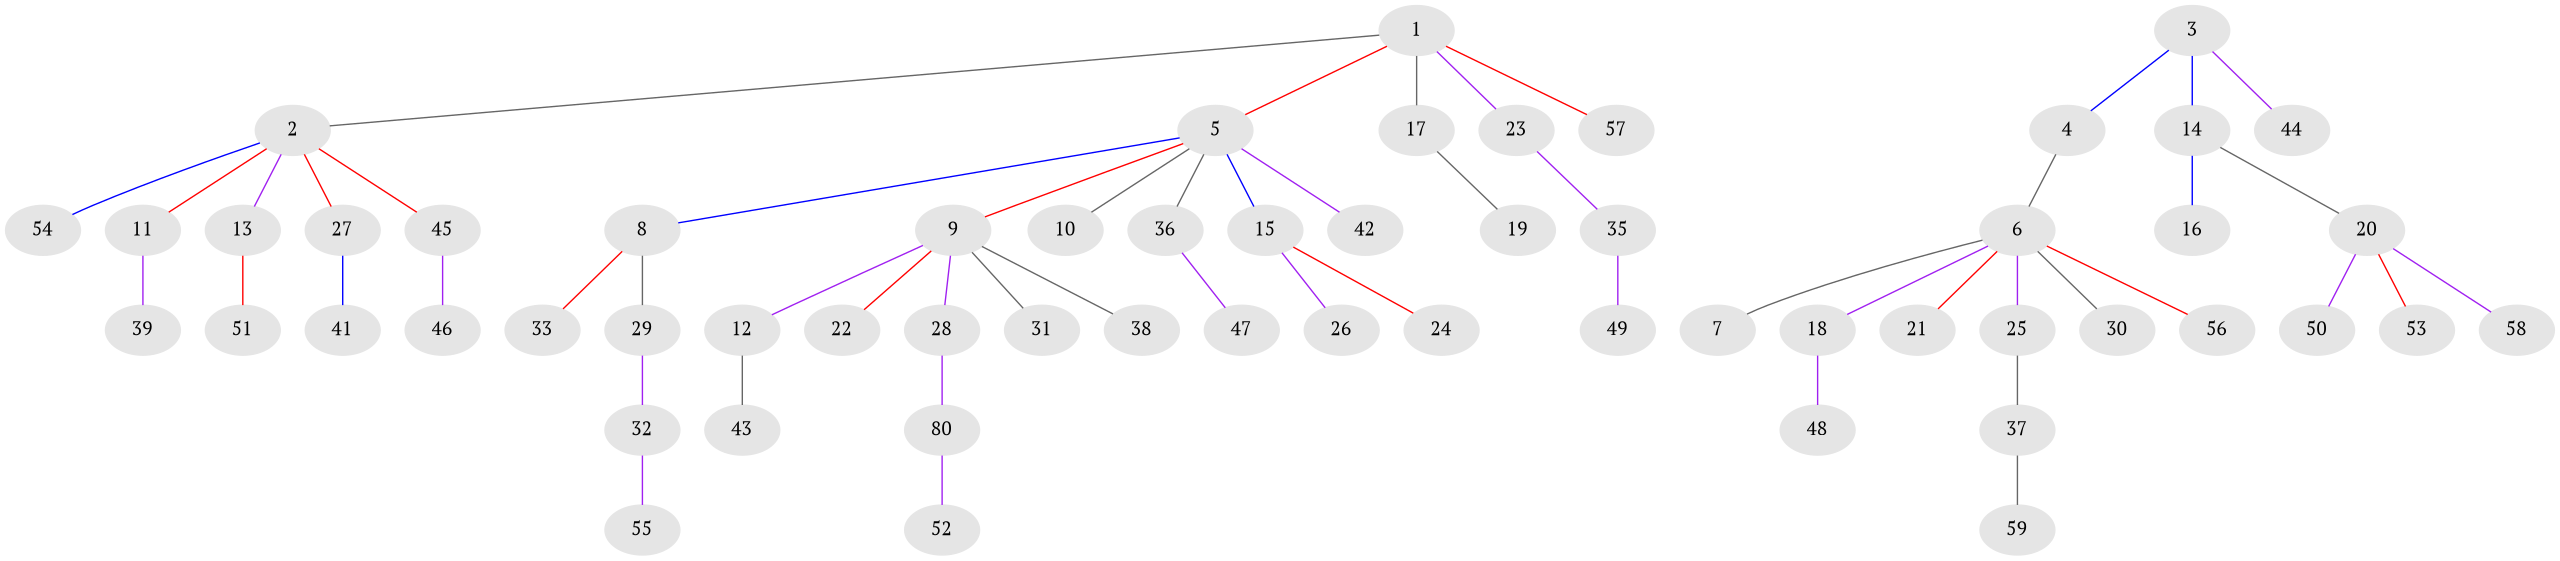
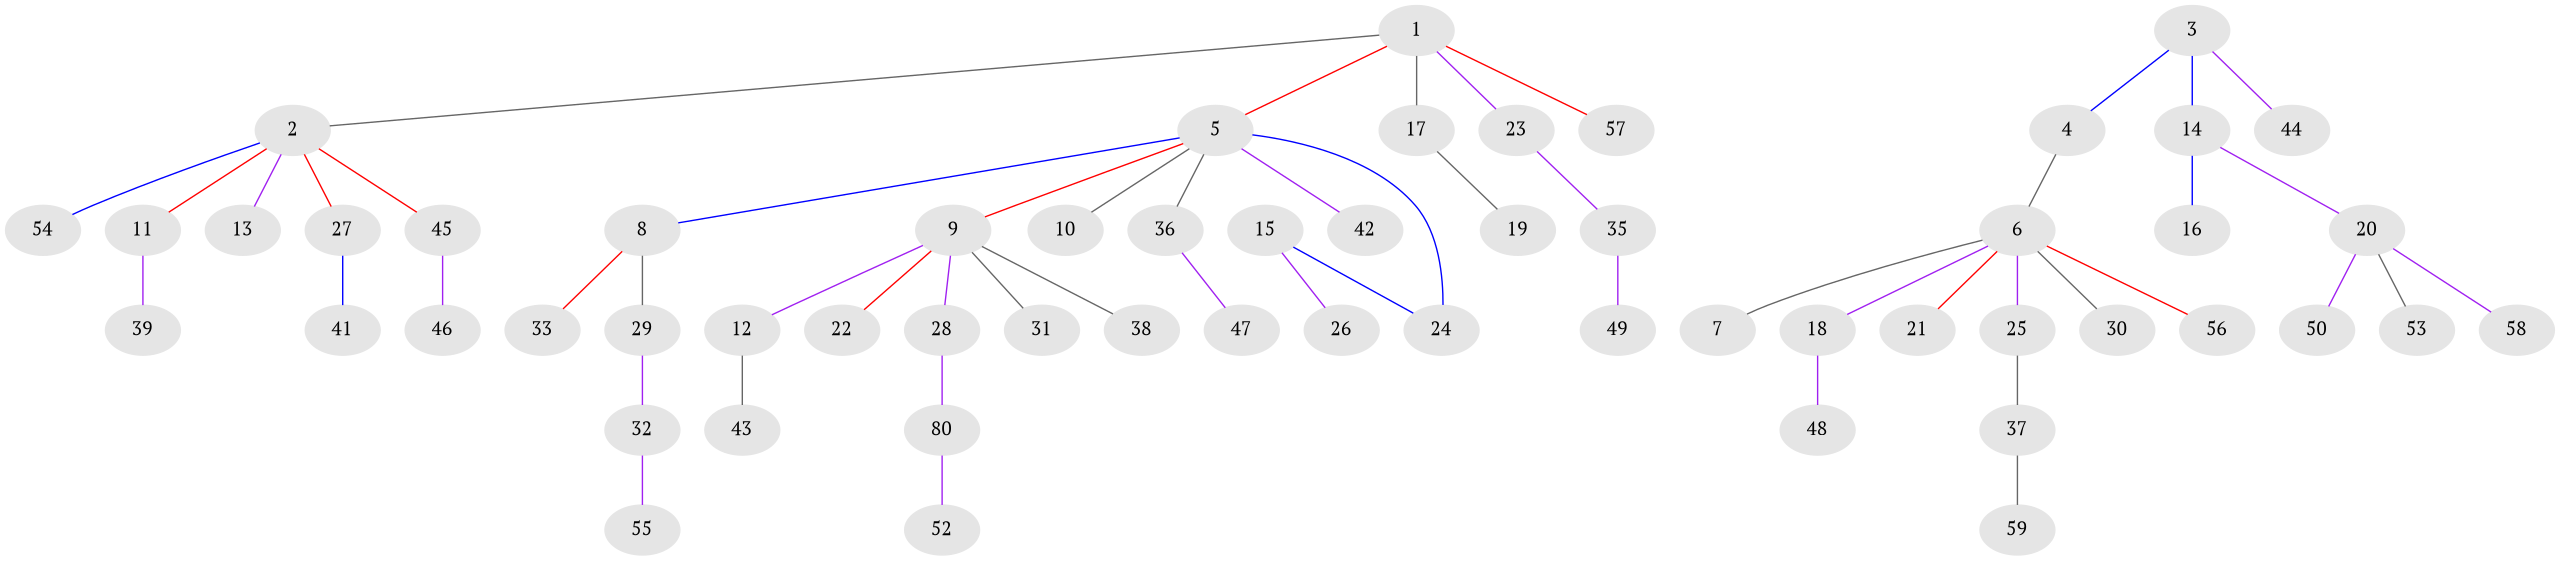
edge "5" -- "15": now "5" -- "24"
edge "14" -- "20": color gray40 -> purple
edge "15" -- "24": color red -> blue
edge "20" -- "53": color red -> gray40
node "51": removed
